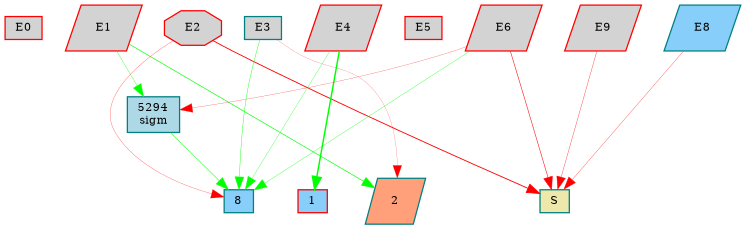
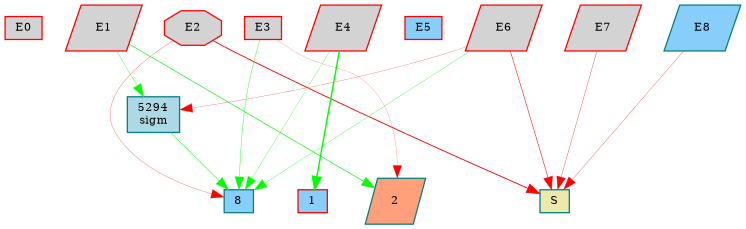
node "E3": color teal -> red
node "E5": fillcolor lightgray -> lightskyblue
node "E9": label "E9" -> "E7"
